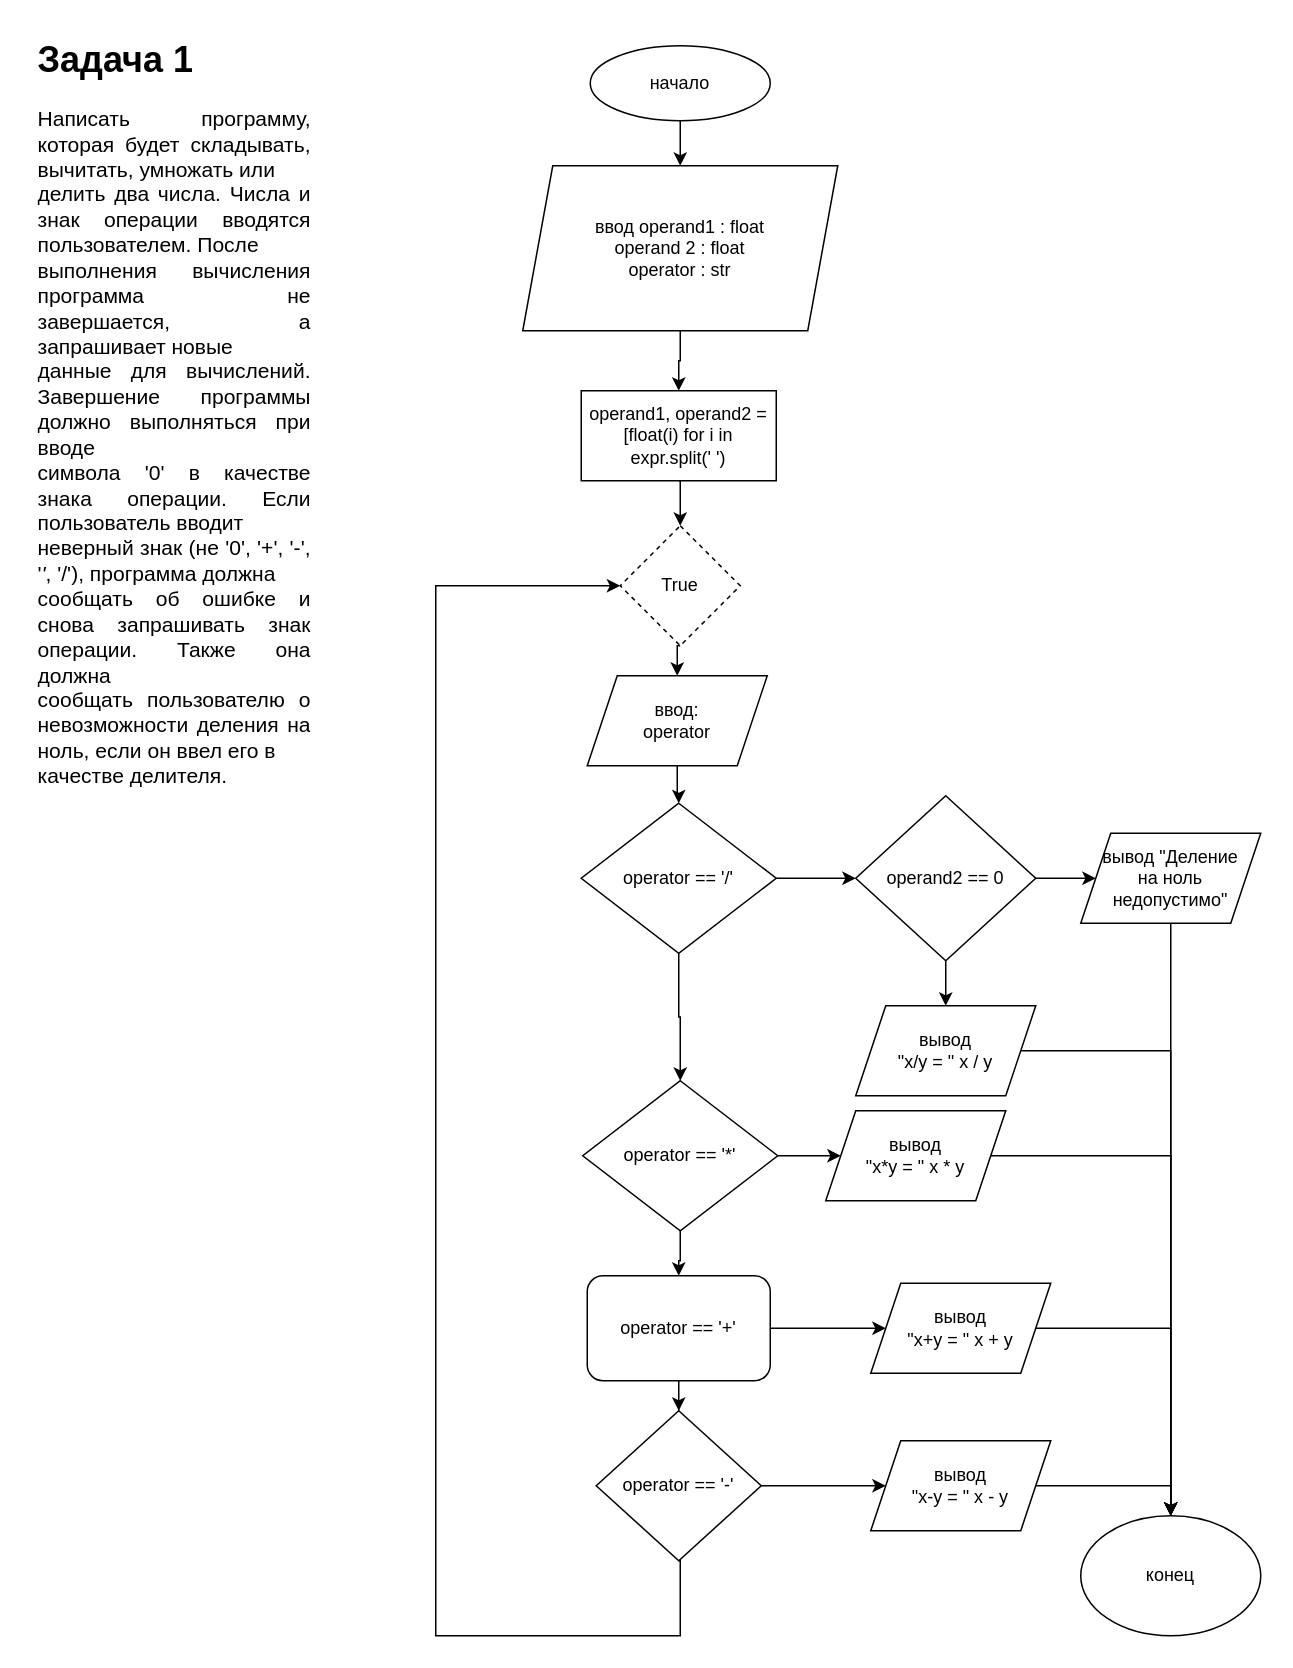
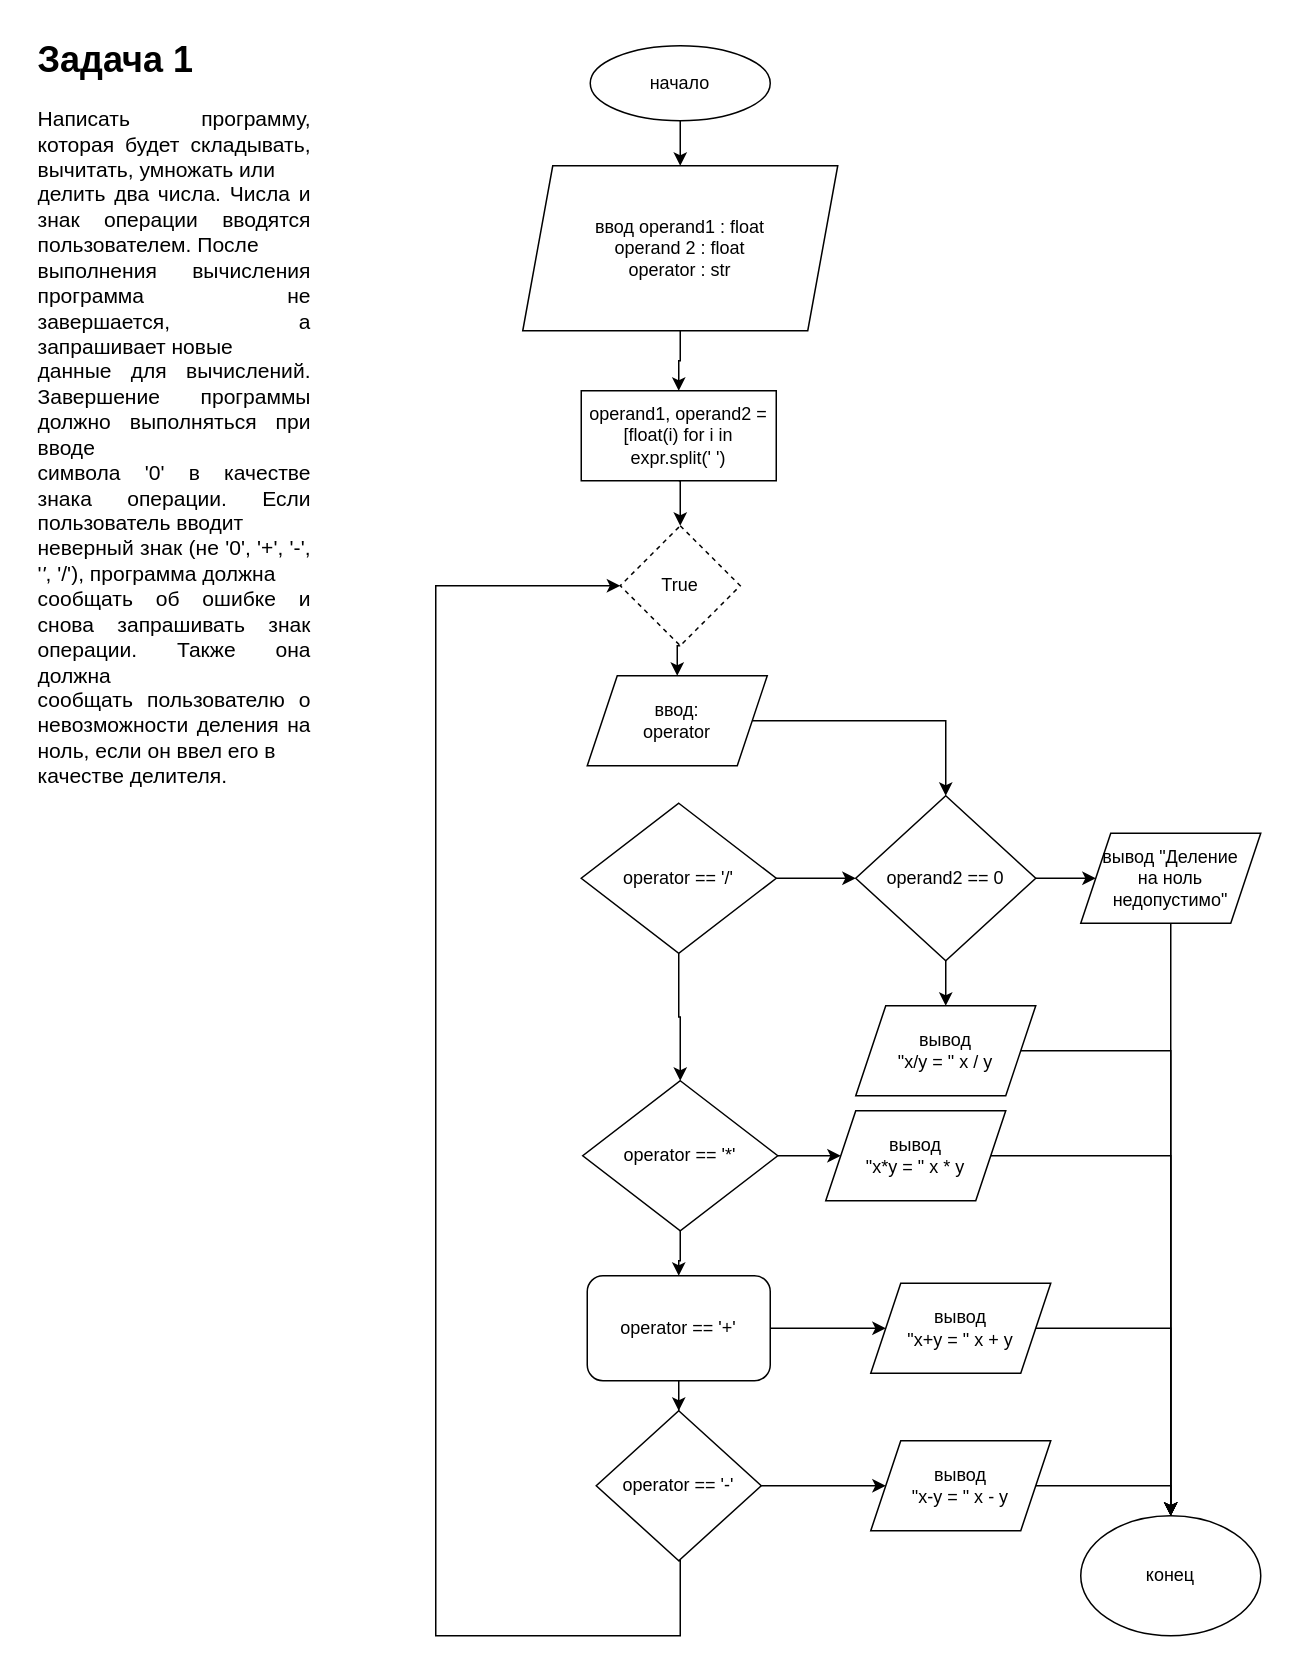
edge "ввод: operator" -> "operator == '/'": now "ввод: operator" -> "operand2 == 0"
